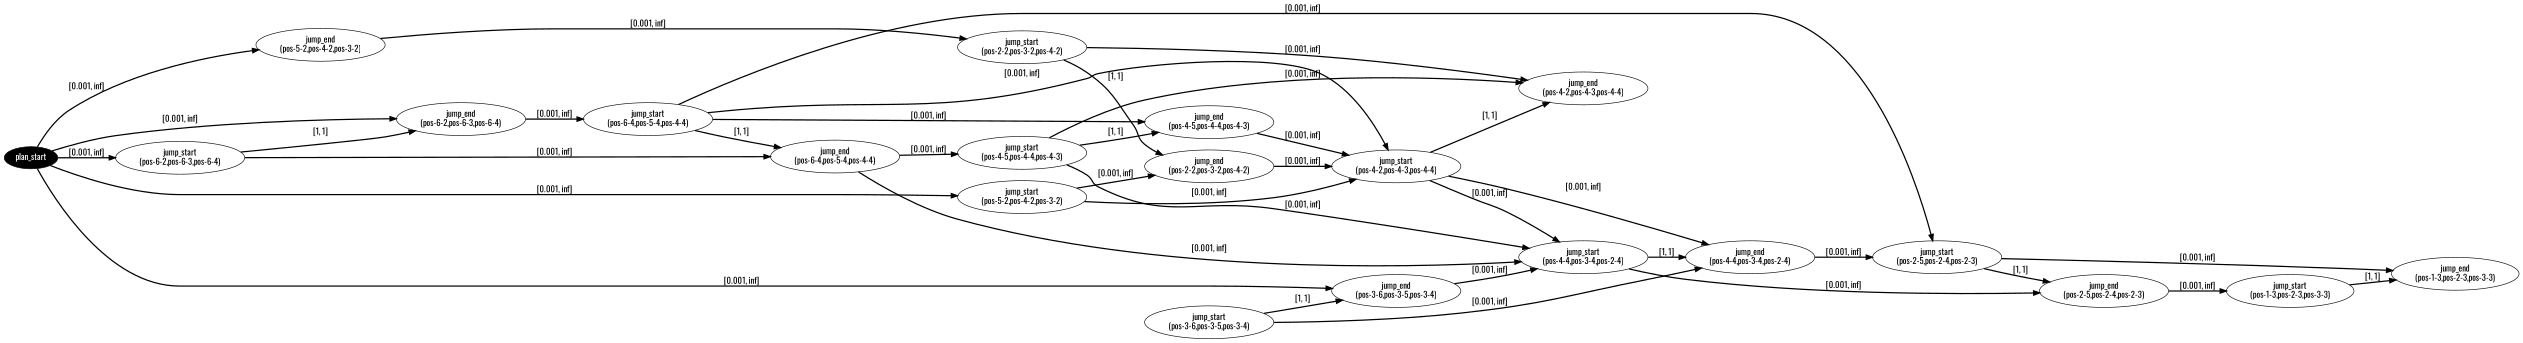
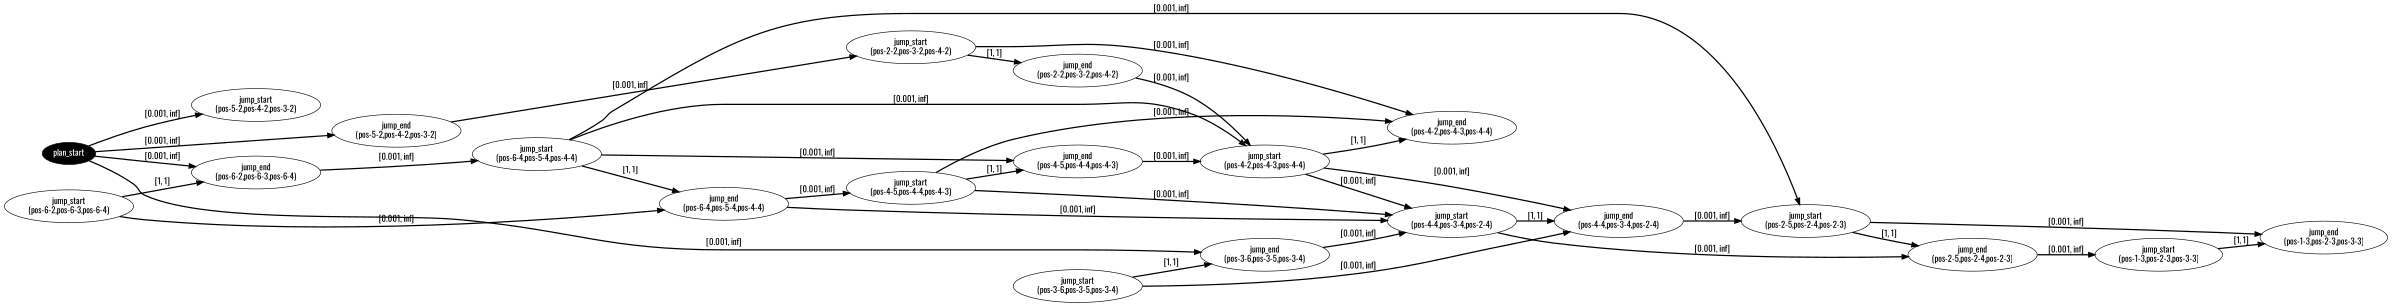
edge "plan_start" -> "jump_start (pos-6-2,pos-6-3,pos-6-4)": removed, label "[0.001, inf]"
edge "jump_start (pos-5-2,pos-4-2,pos-3-2)" -> "jump_end (pos-2-2,pos-3-2,pos-4-2)": removed, label "[0.001, inf]"
edge "jump_start (pos-5-2,pos-4-2,pos-3-2)" -> "jump_start (pos-4-2,pos-4-3,pos-4-4)": removed, label "[0.001, inf]"
